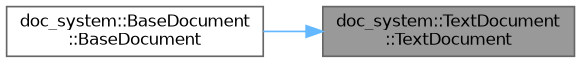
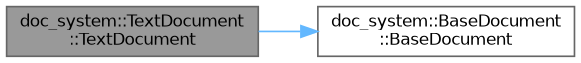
edge "doc_system::BaseDocument ::BaseDocument" -> "doc_system::TextDocument ::TextDocument": reversed
